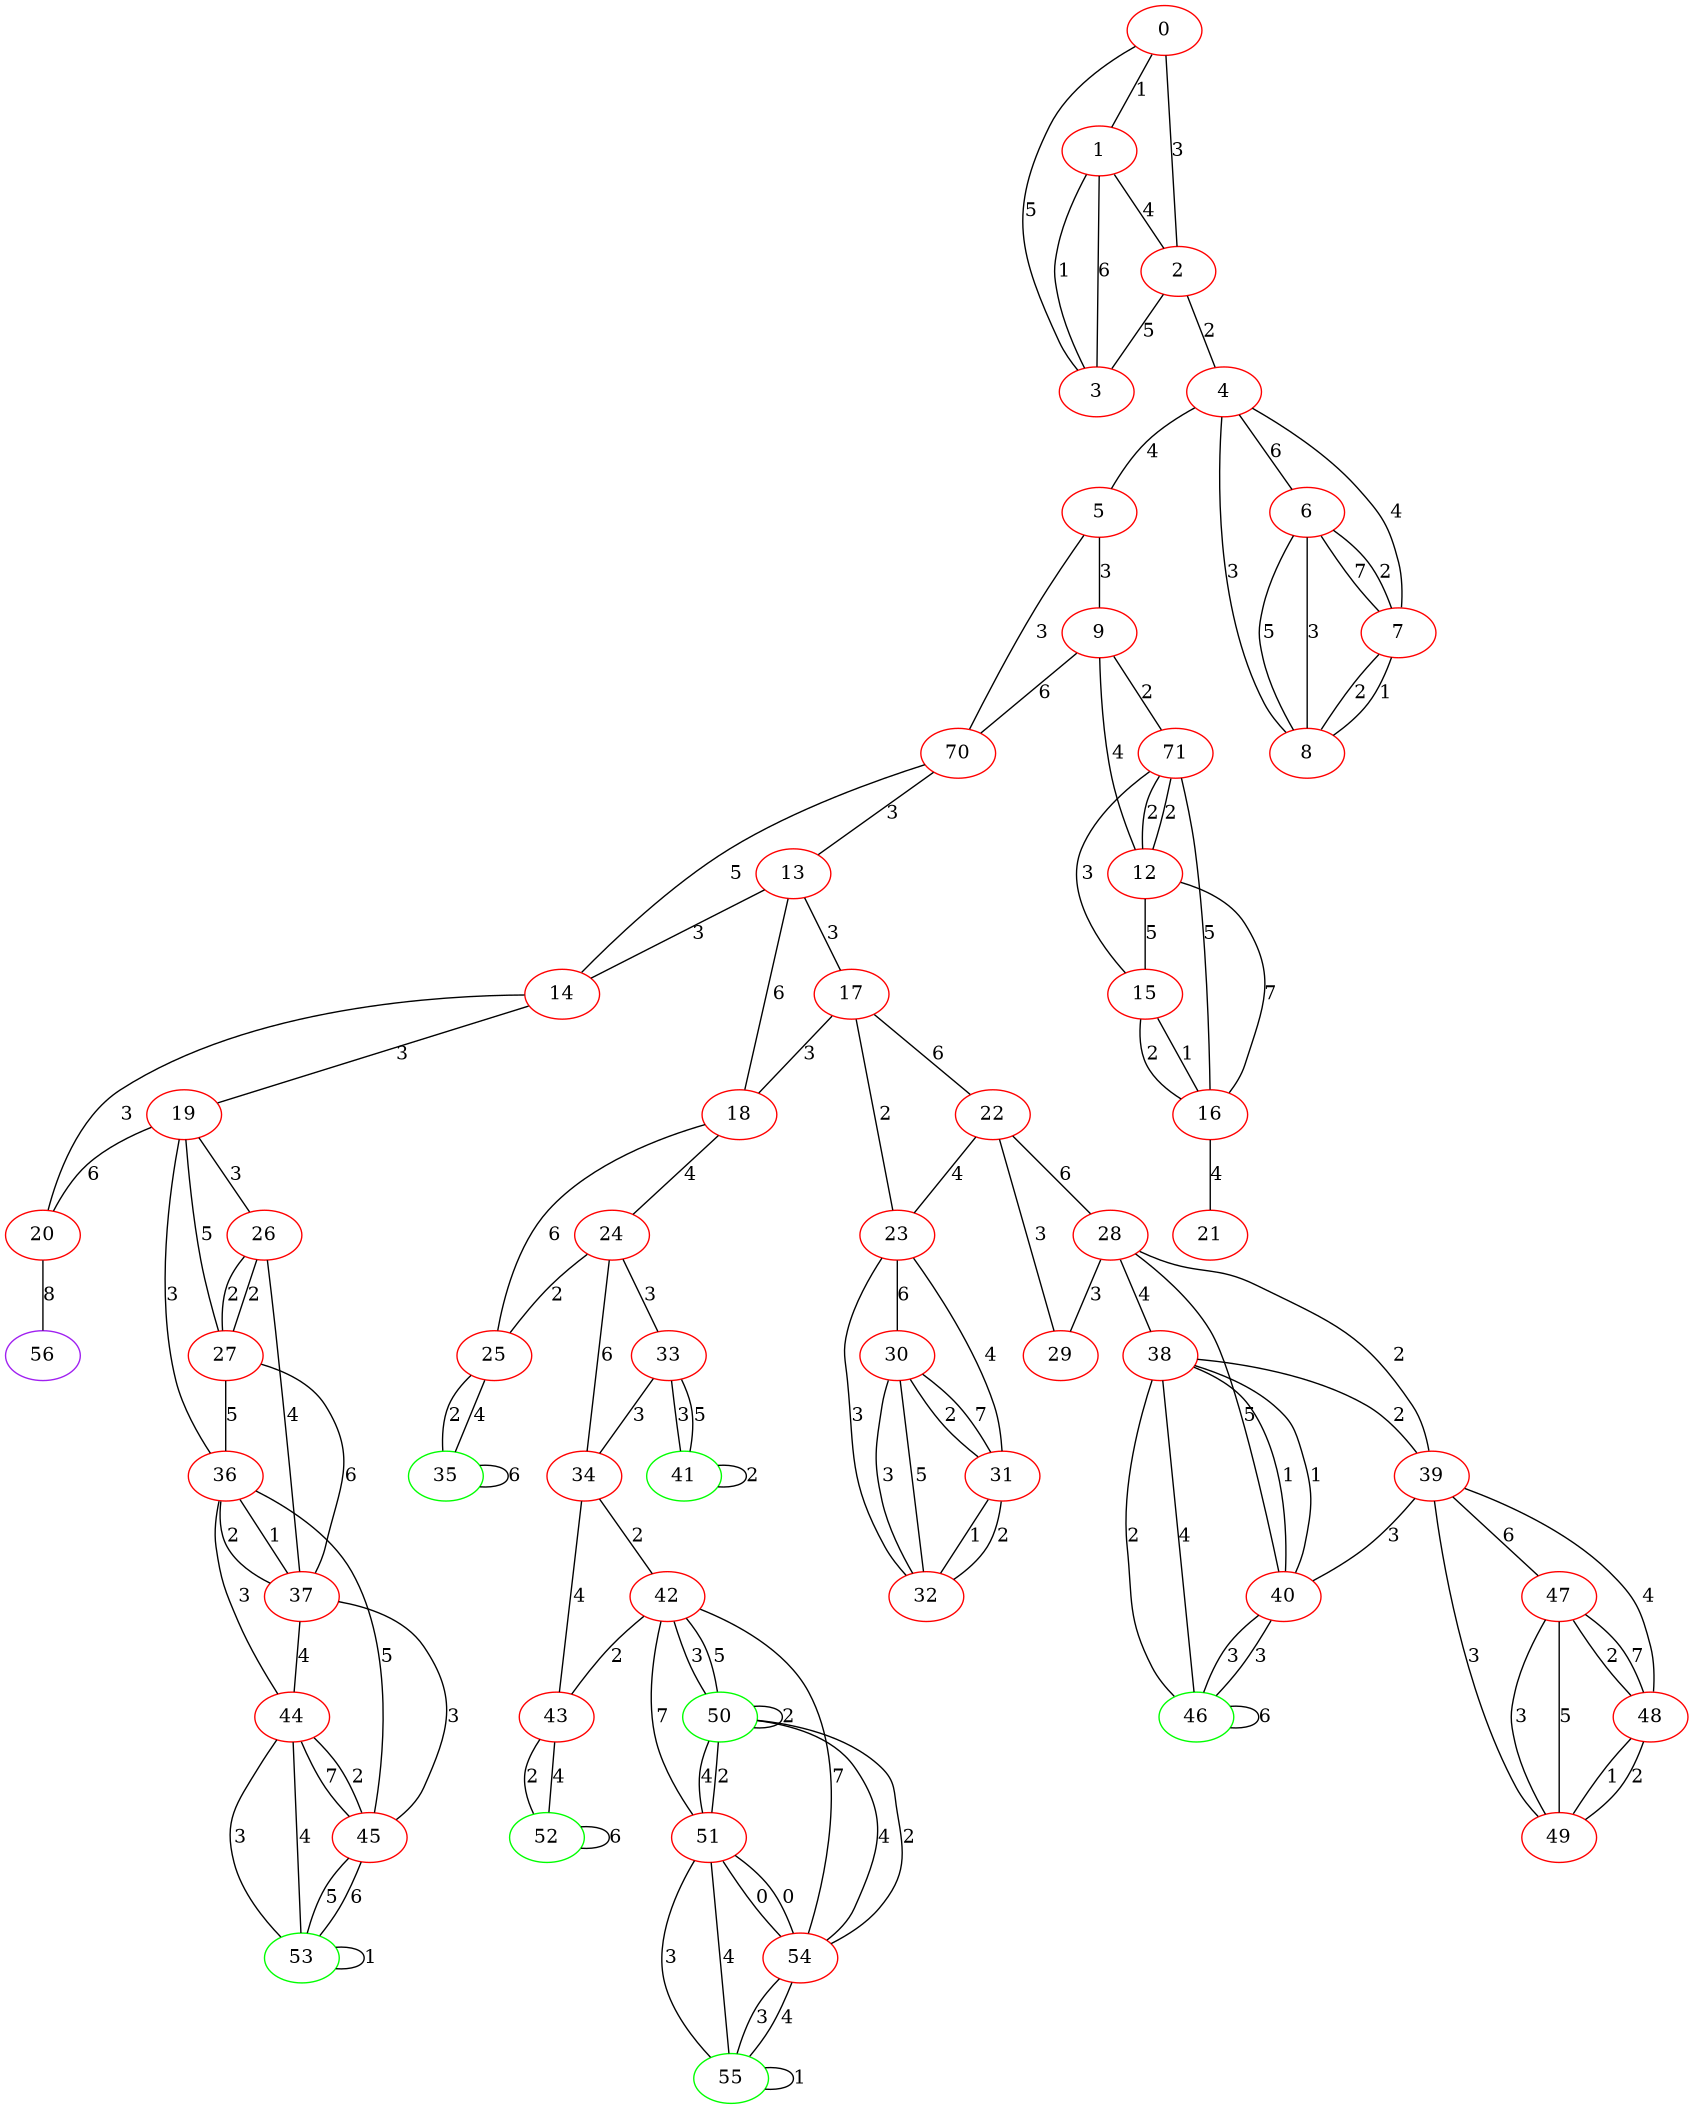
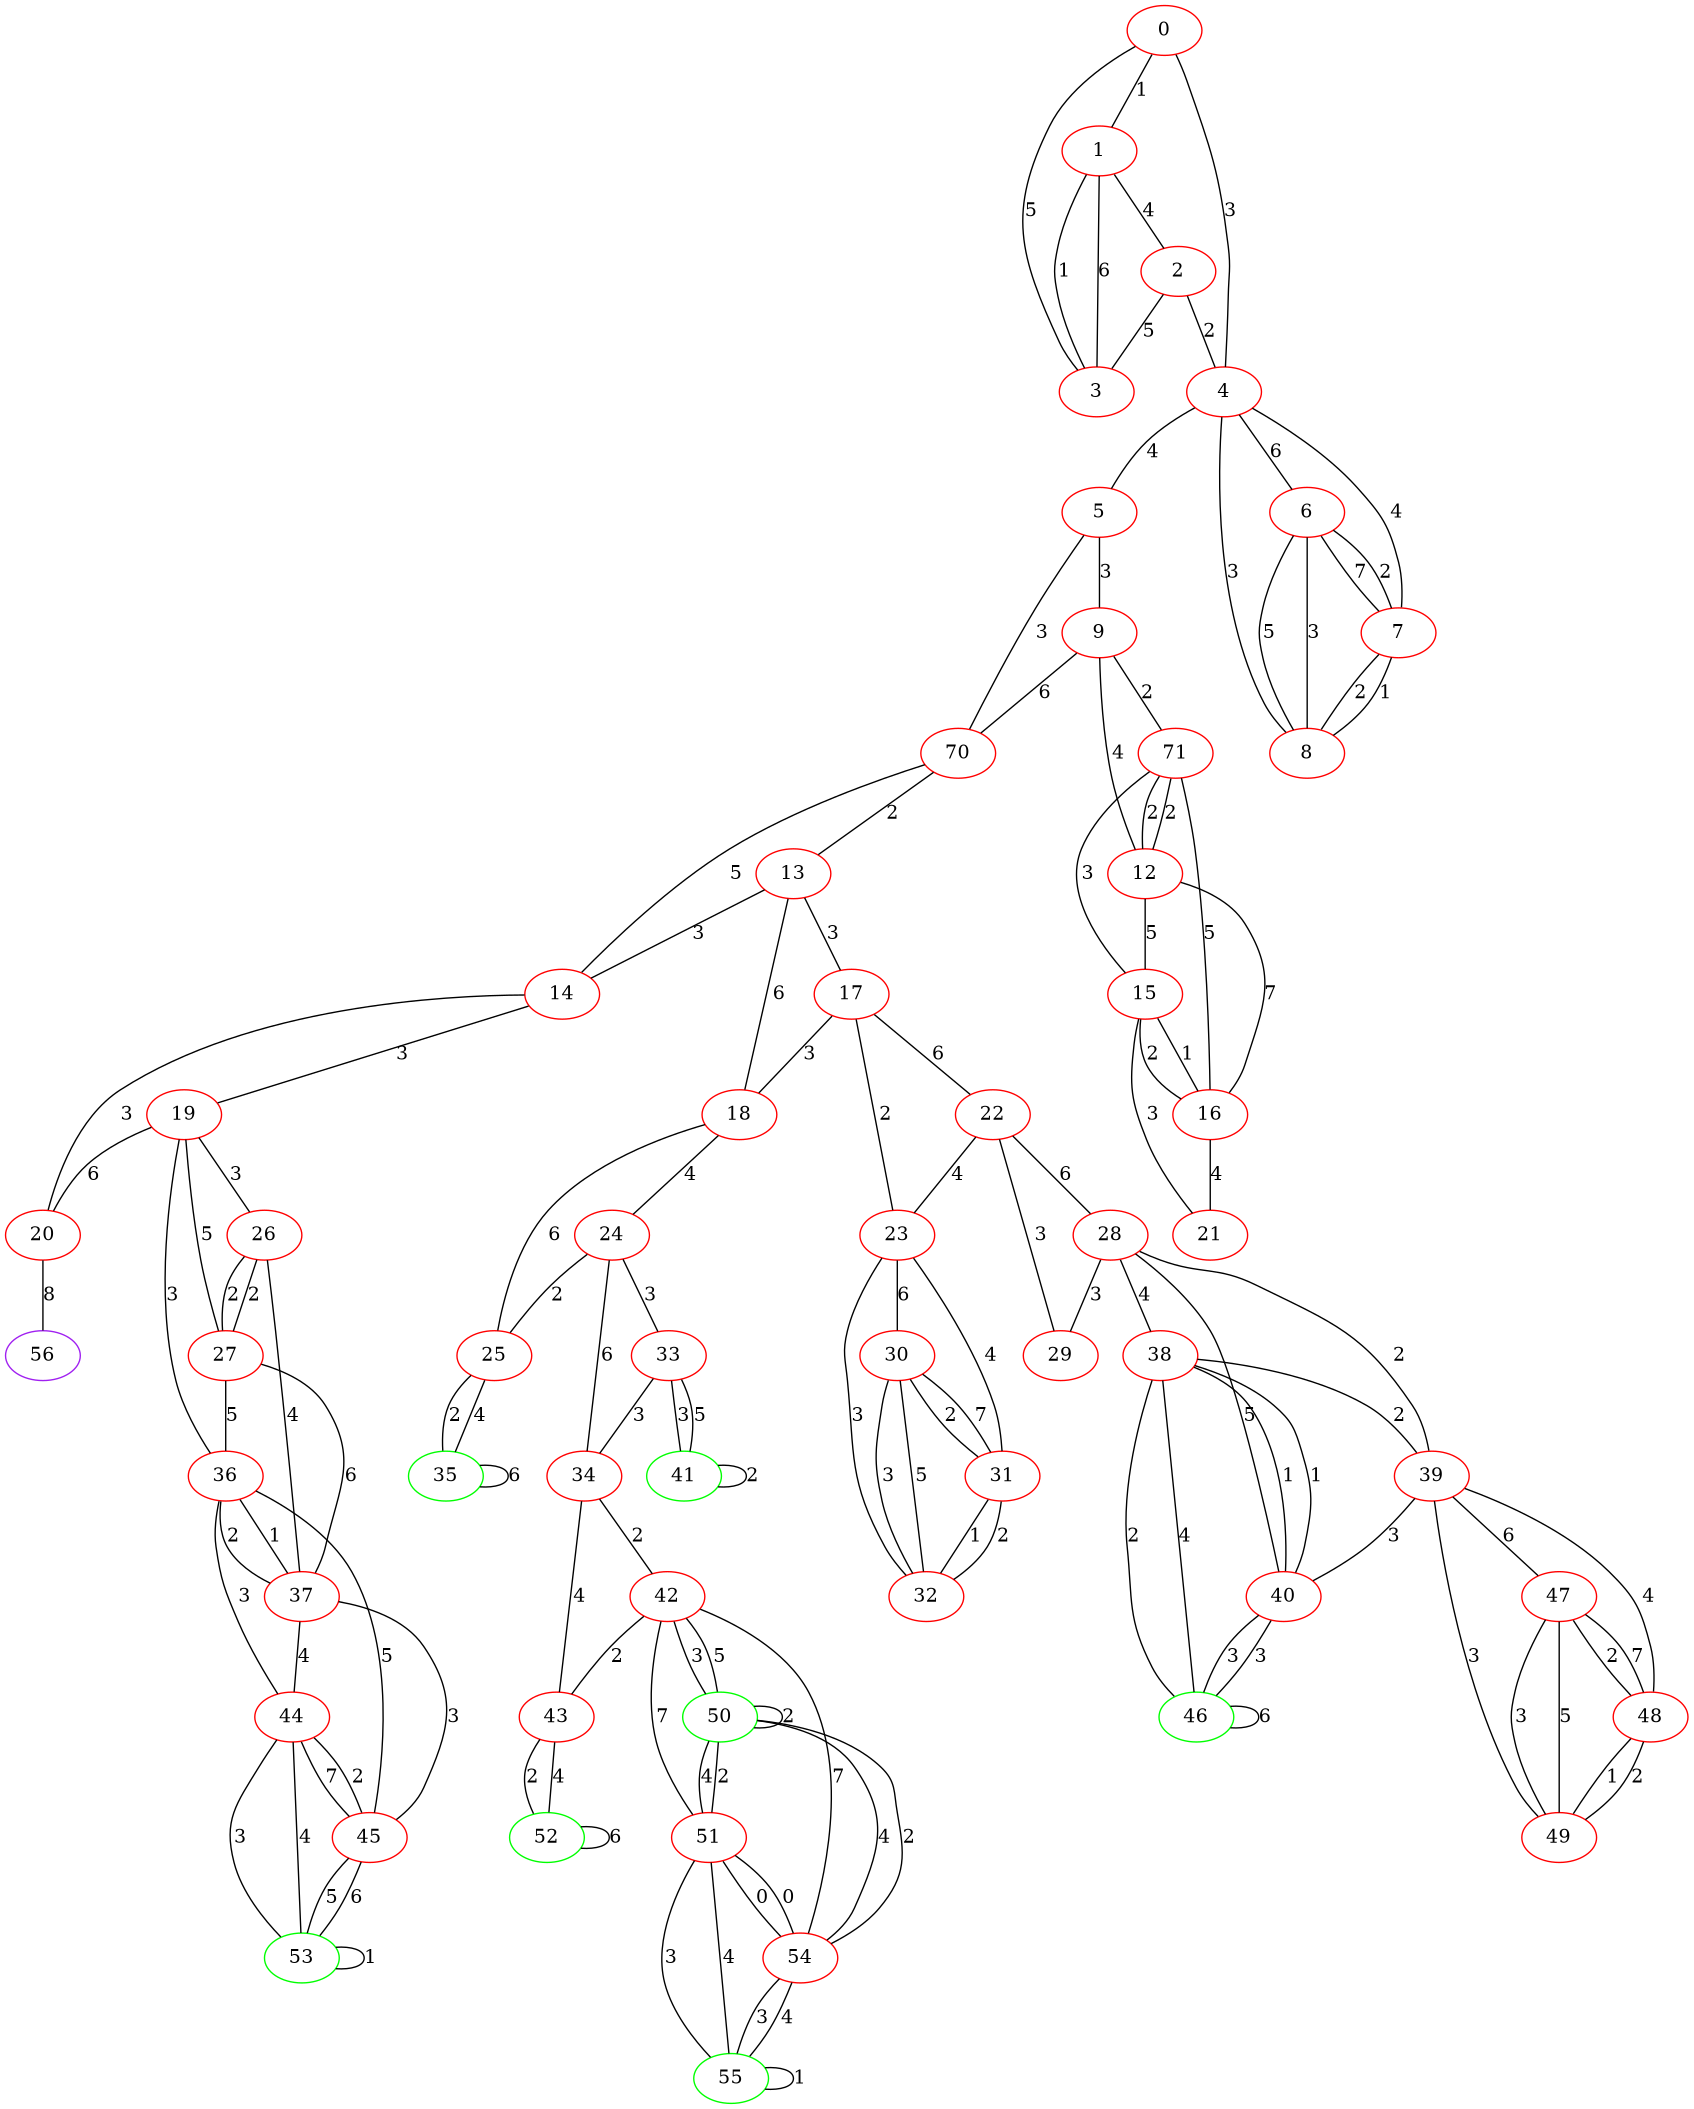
edge "0" -- "2": now "0" -- "4"
edge "70" -- "13": label "3" -> "2"
edge "15" -- "21": added, label "3"
